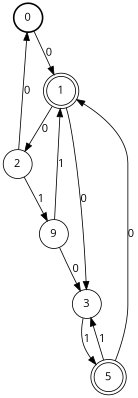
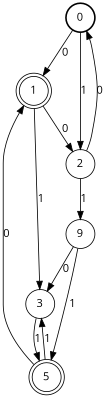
edge "0" -> "2": added, label "1"
edge "9" -> "1": now "9" -> "5"
edge "1" -> "3": label "0" -> "1"
